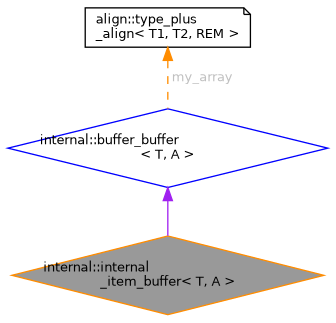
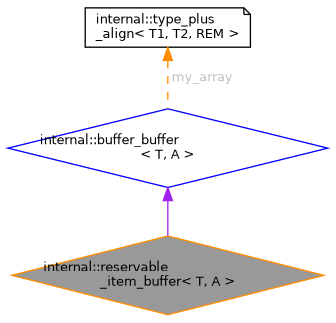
node "align::type_plus _align< T1, T2, REM >": label "align::type_plus _align< T1, T2, REM >" -> "internal::type_plus _align< T1, T2, REM >"
node "internal::internal _item_buffer< T, A >": label "internal::internal _item_buffer< T, A >" -> "internal::reservable _item_buffer< T, A >"
